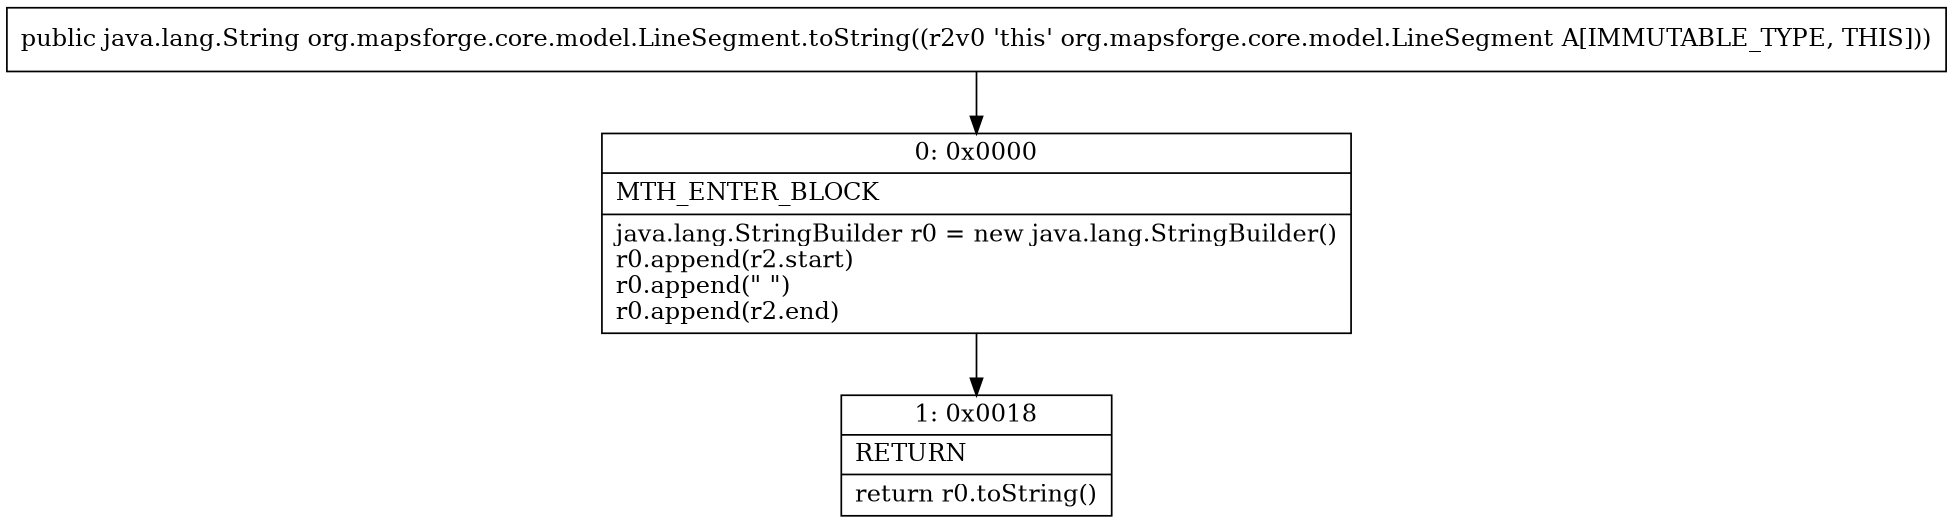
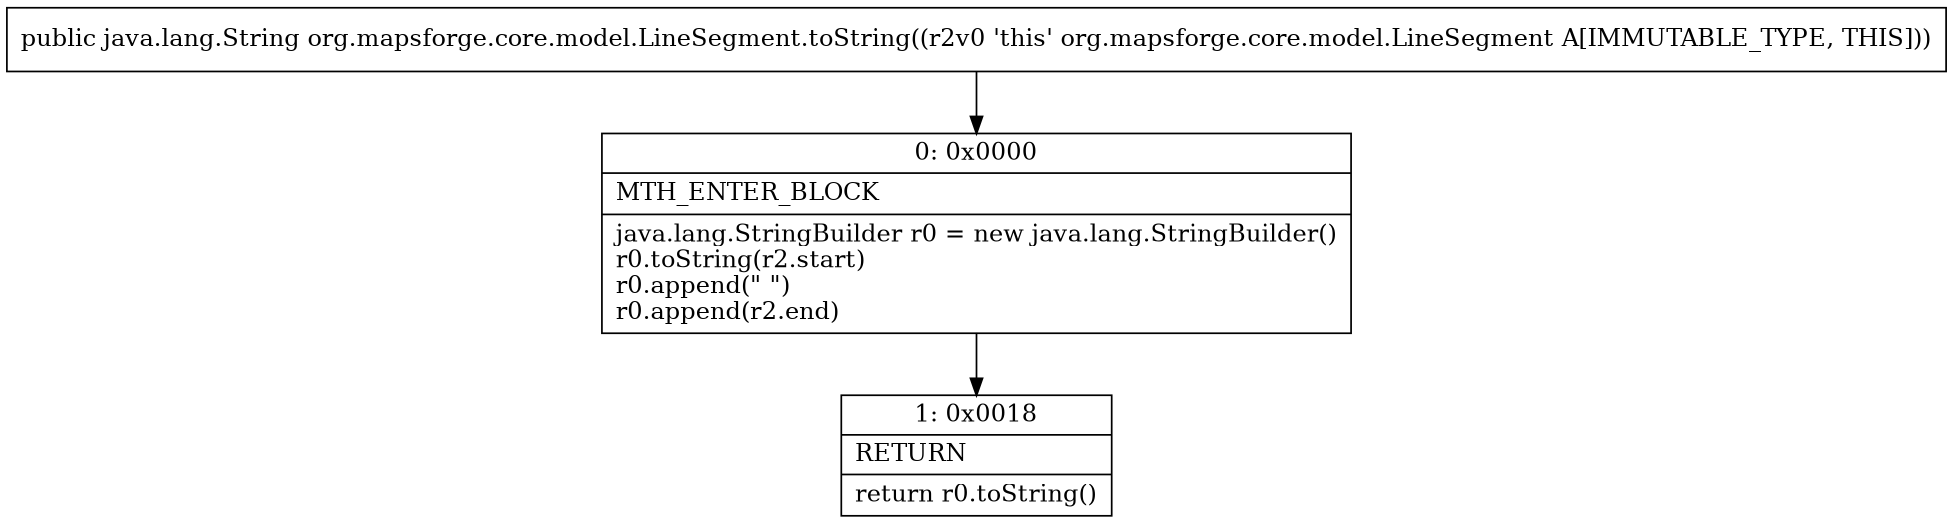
node "0: 0x0000": text "r0.append(r2.start)" -> "r0.toString(r2.start)"
